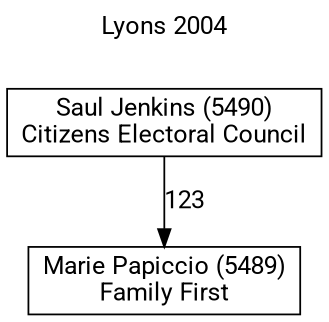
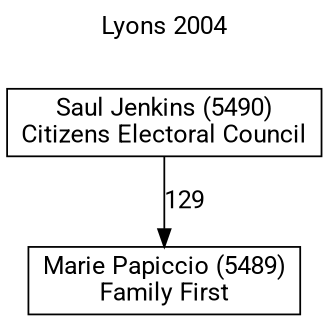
edge "Saul Jenkins (5490) Citizens Electoral Council" -> "Marie Papiccio (5489) Family First": label "123" -> "129"
